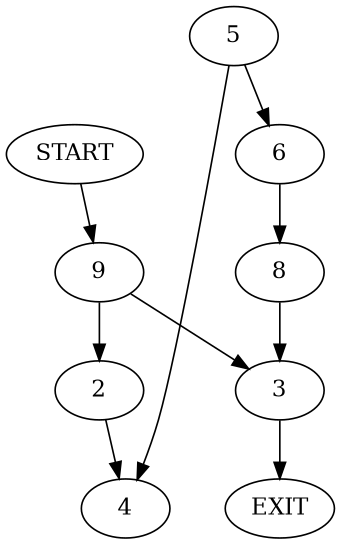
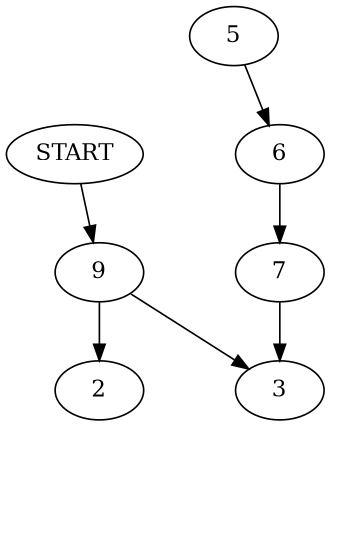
node "8": label "8" -> "7"
node "4": removed
node "EXIT": removed
